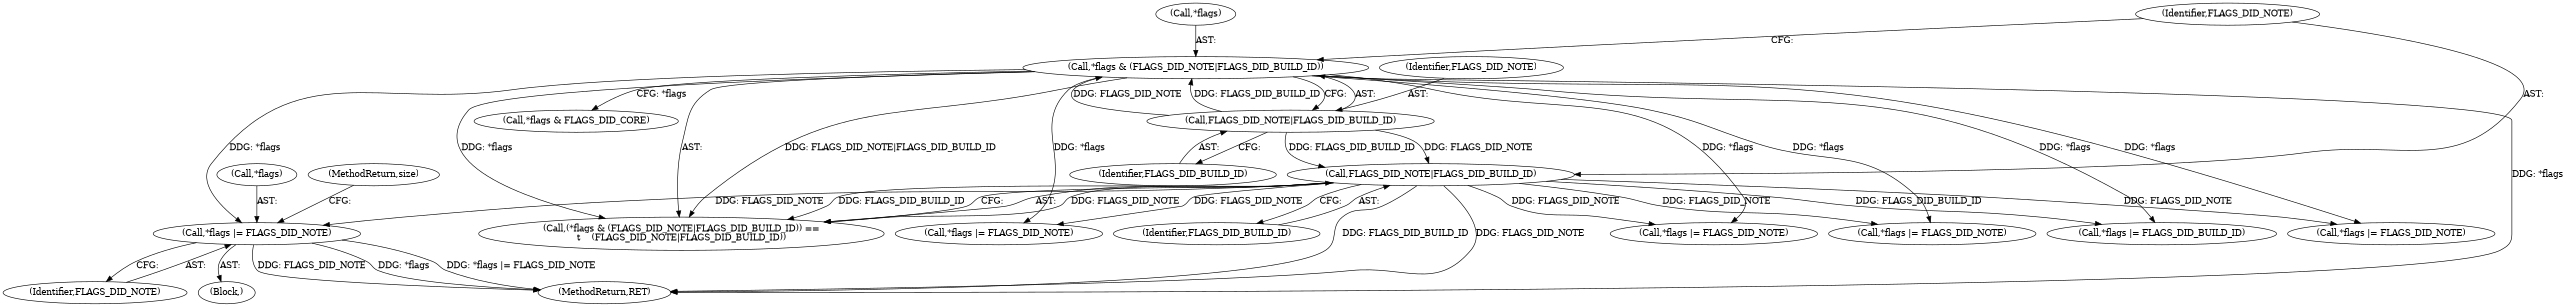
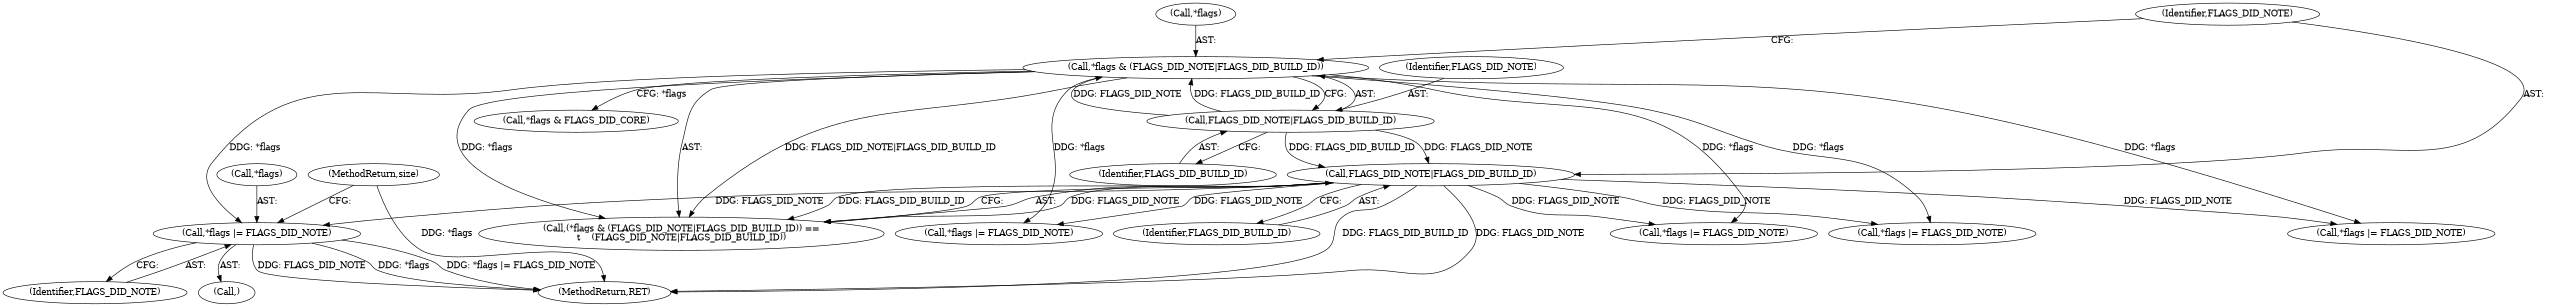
node "(Call,*flags |= FLAGS_DID_BUILD_ID)": removed
edge "(Call,*flags & (FLAGS_DID_NOTE|FLAGS_DID_BUILD_ID))" -> "(MethodReturn,RET)": now "(MethodReturn,size)" -> "(MethodReturn,RET)"
node "(Block,)": label "(Block,)" -> "(Call,)"
